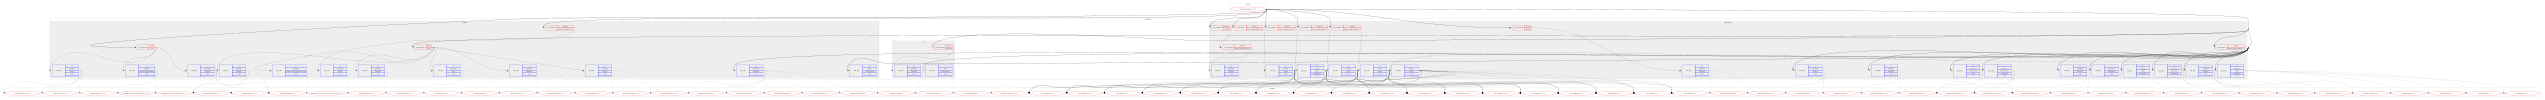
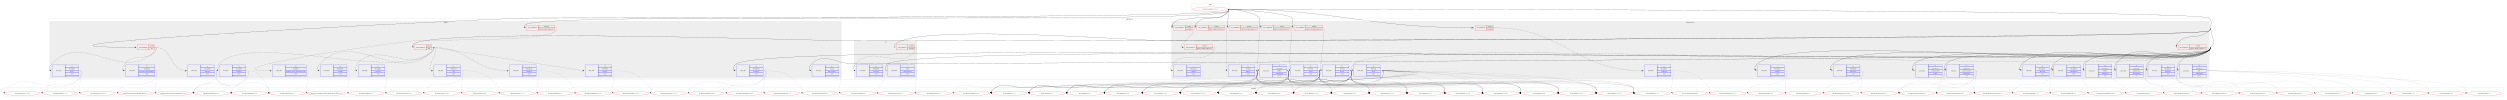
node "dev-python/setuptools-36.7.2": removed
